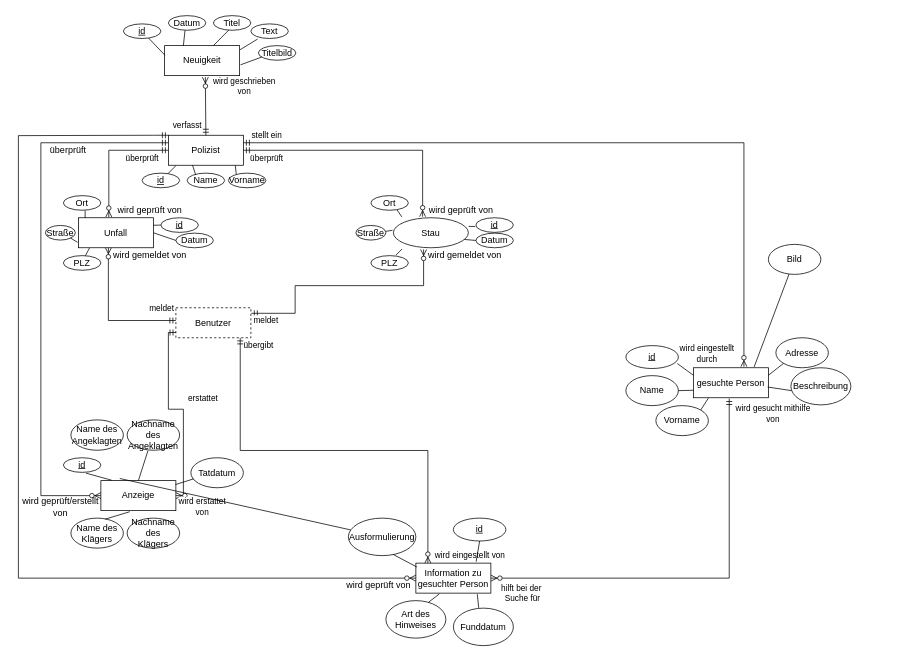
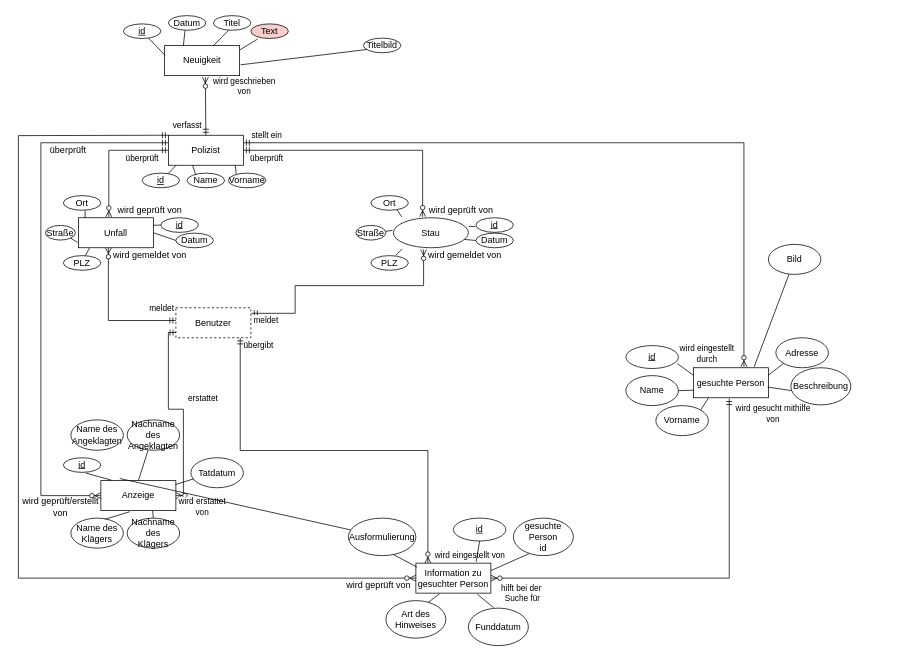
node "Text": fillcolor #ffffff -> #f8cecc
node "Titelbild": moved (277, 53) -> (382, 45)
edge "Anzeige" -- "Nachname des Klägers": added
node "gesuchte Person id": added
edge "gesuchte Person id" -- "Information zu gesuchter Person": added
node "Funddatum": moved (483, 627) -> (498, 627)
